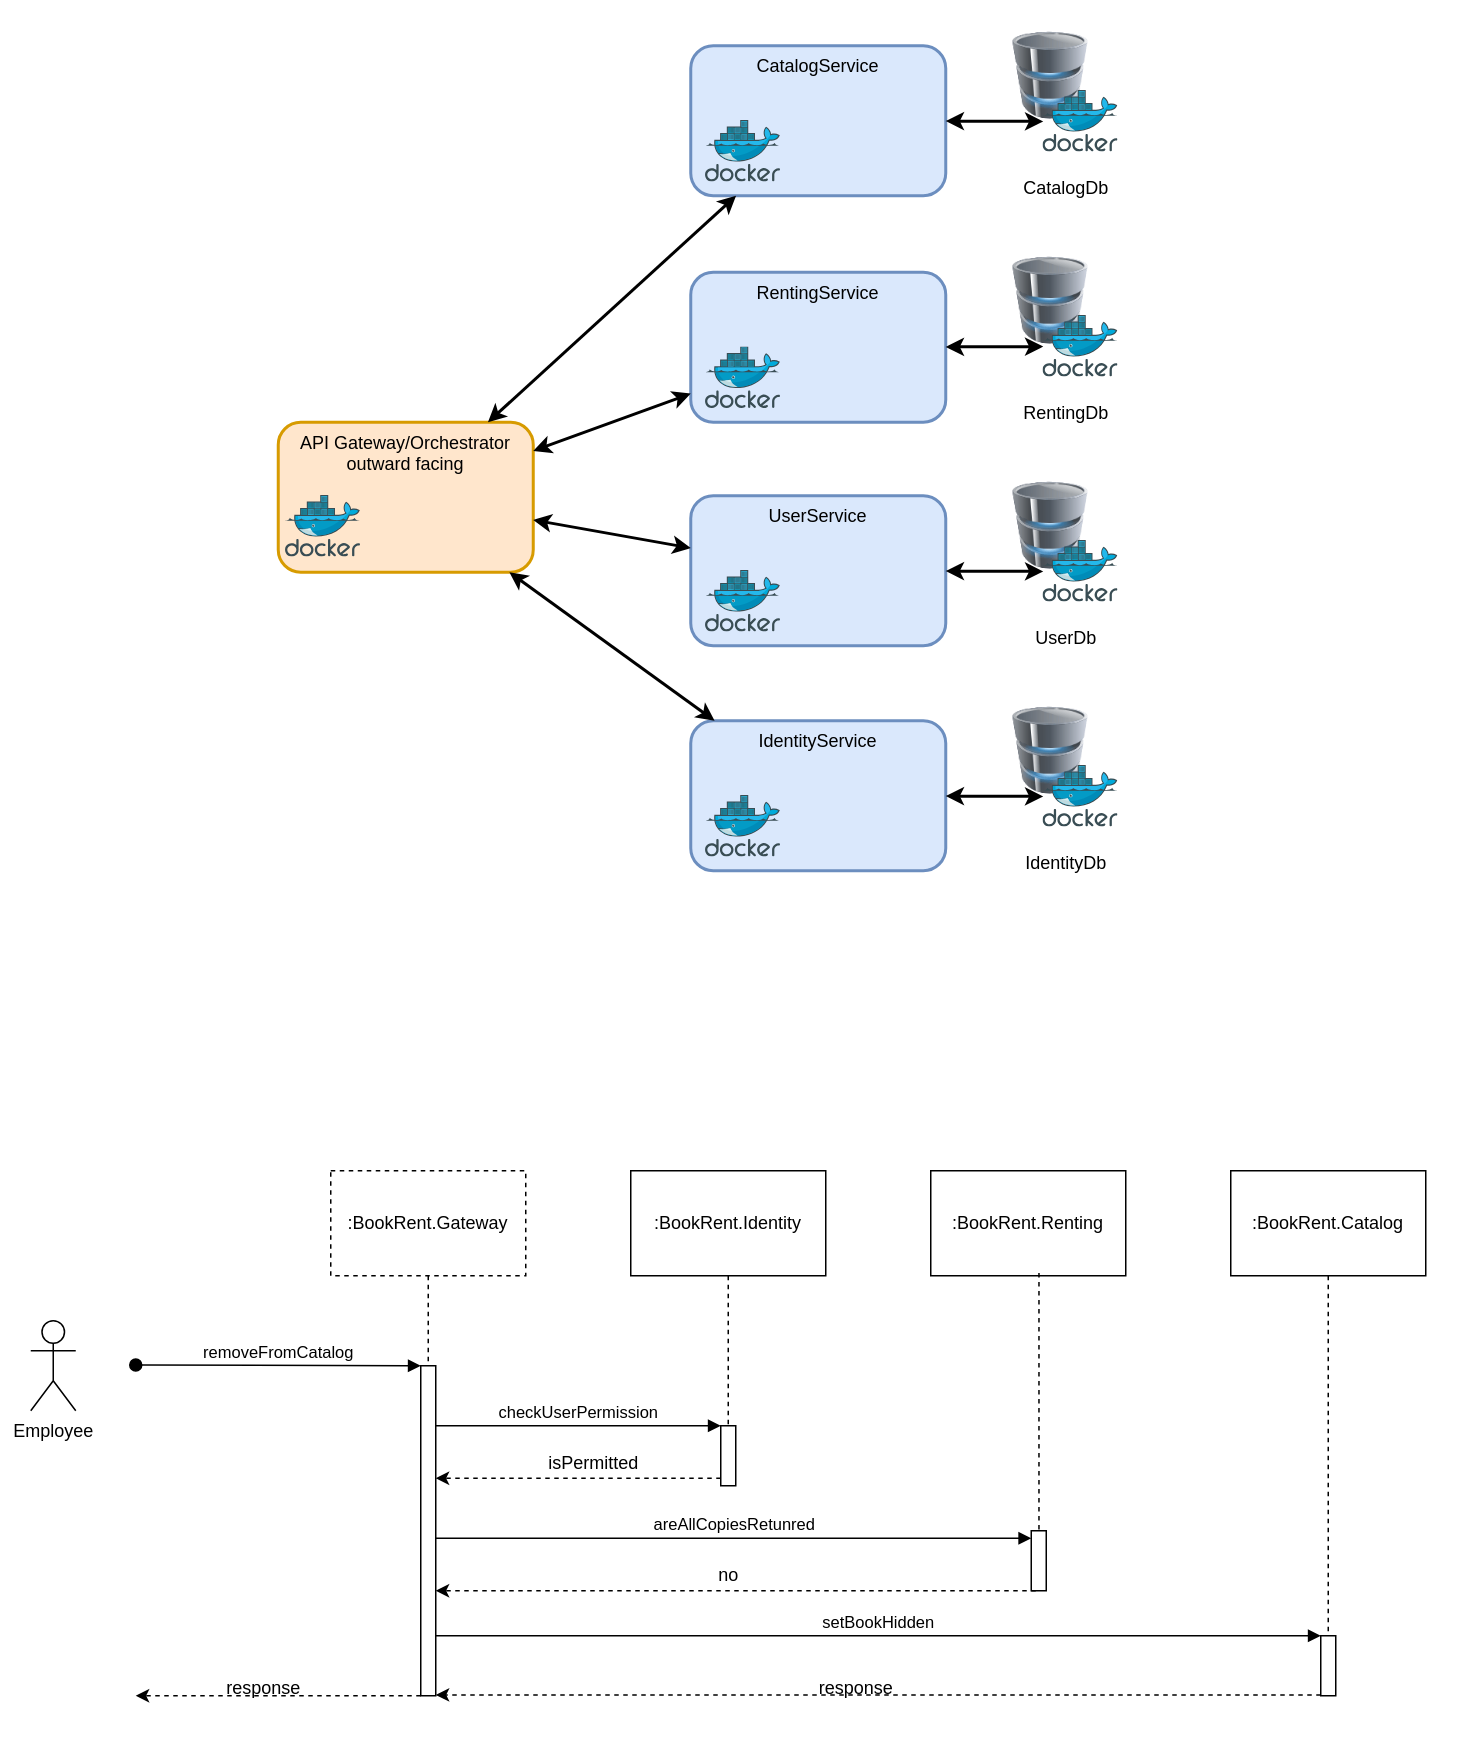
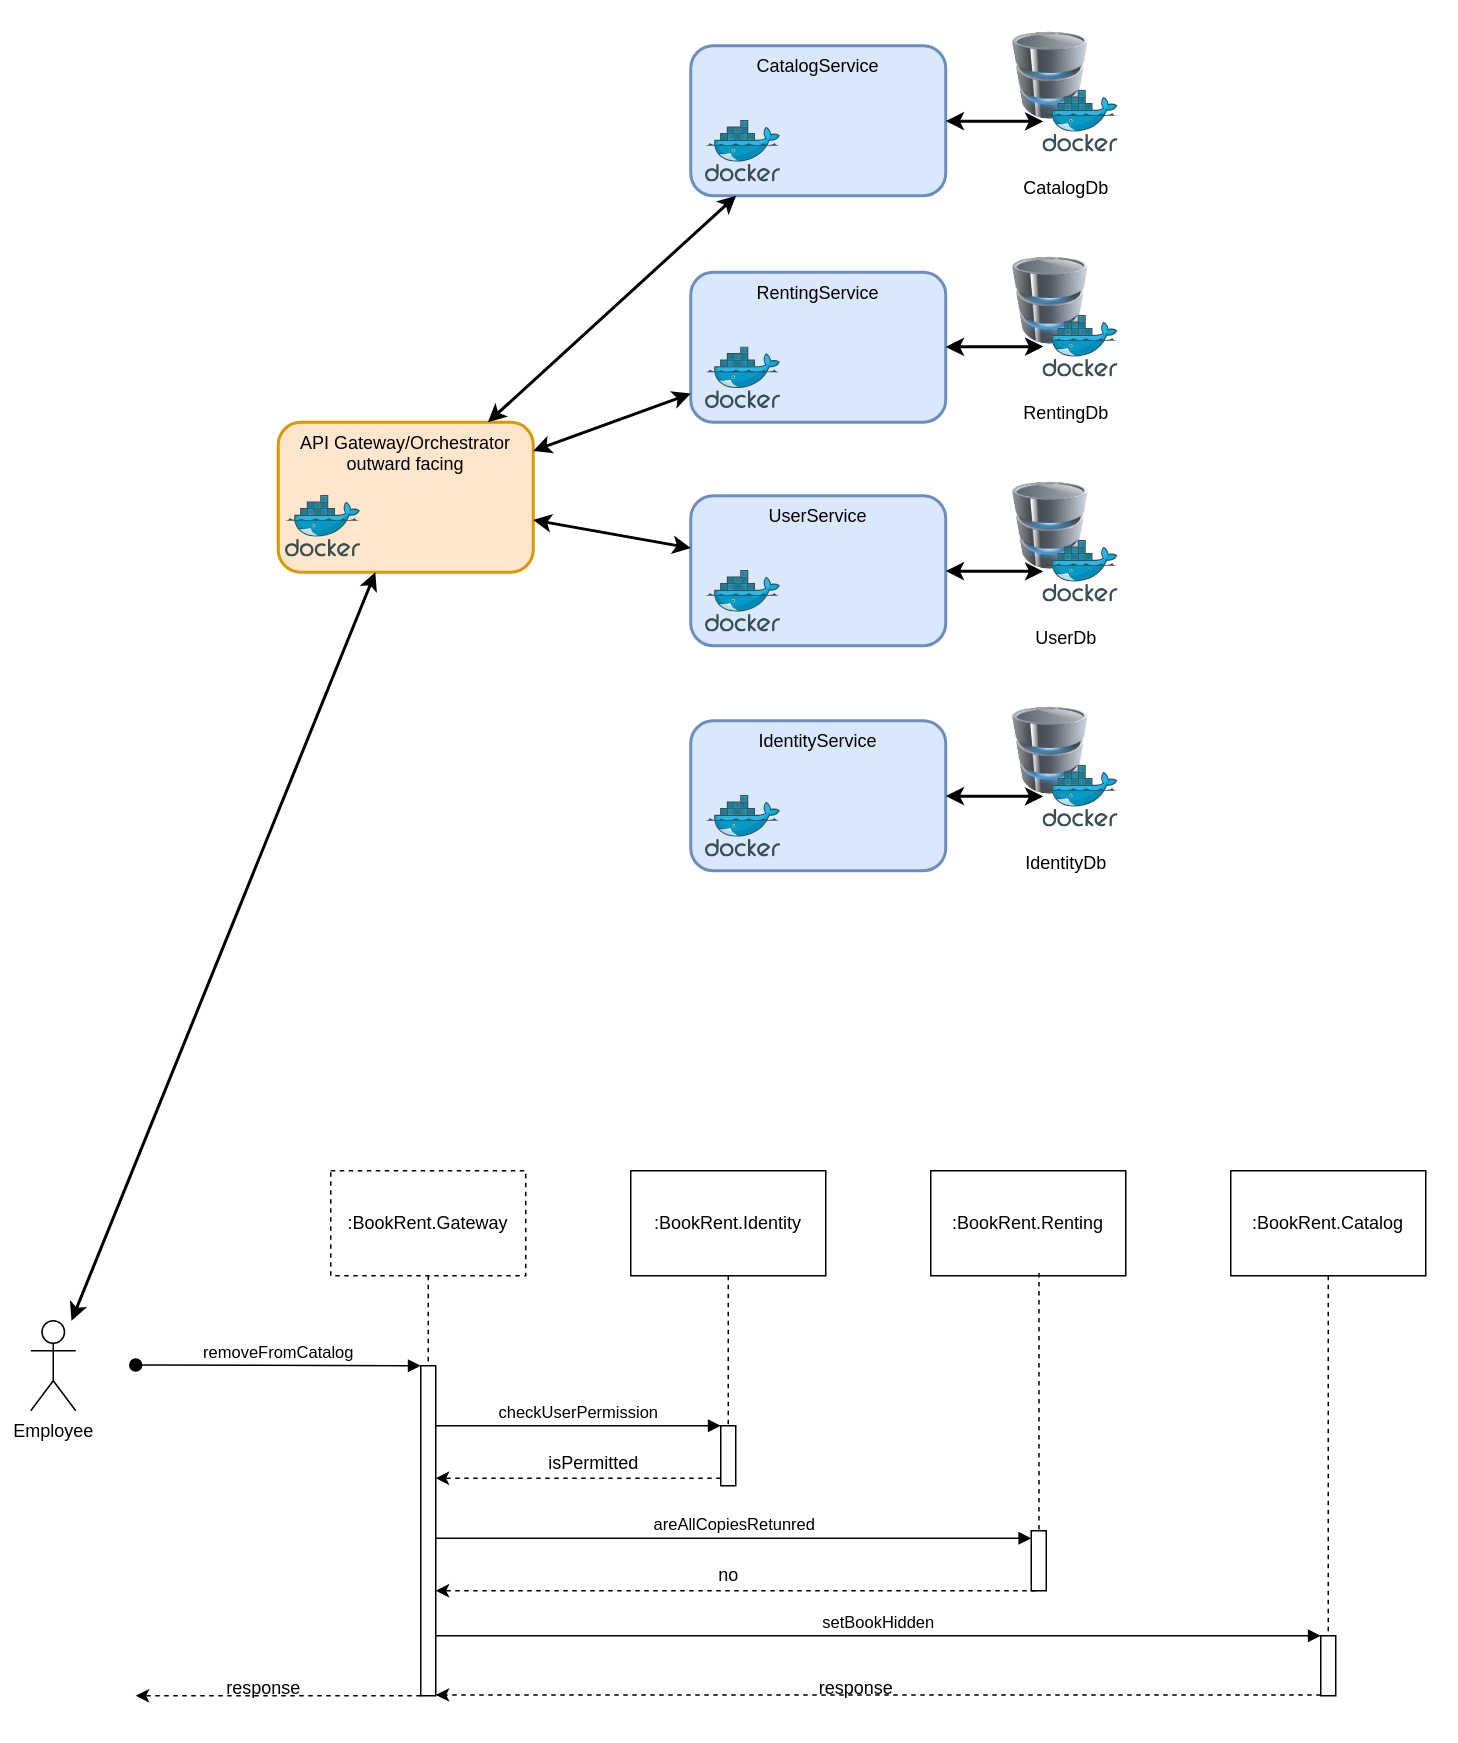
edge "API Gateway/Orchestrator outward facing" -- "IdentityService": now "API Gateway/Orchestrator outward facing" -- "Employee"
